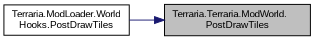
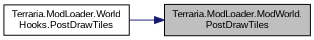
node "Terraria.Terraria.ModWorld. PostDrawTiles": label "Terraria.Terraria.ModWorld. PostDrawTiles" -> "Terraria.ModLoader.ModWorld. PostDrawTiles"
